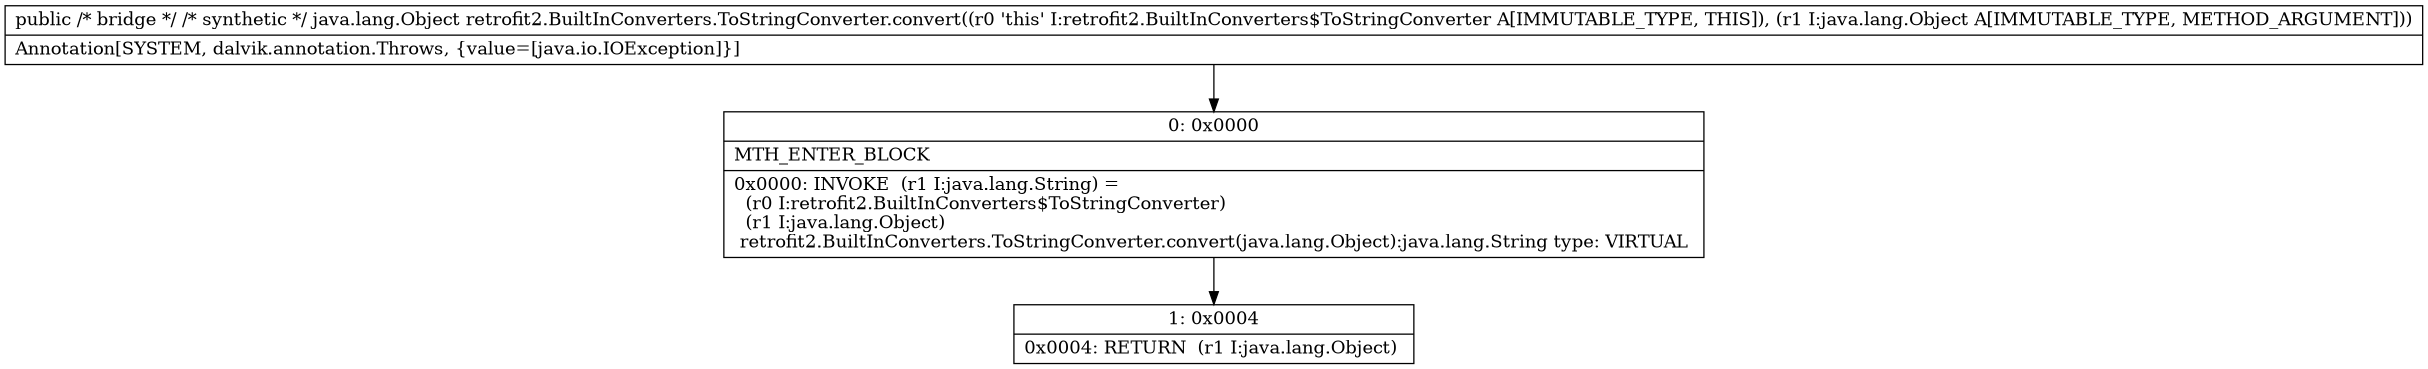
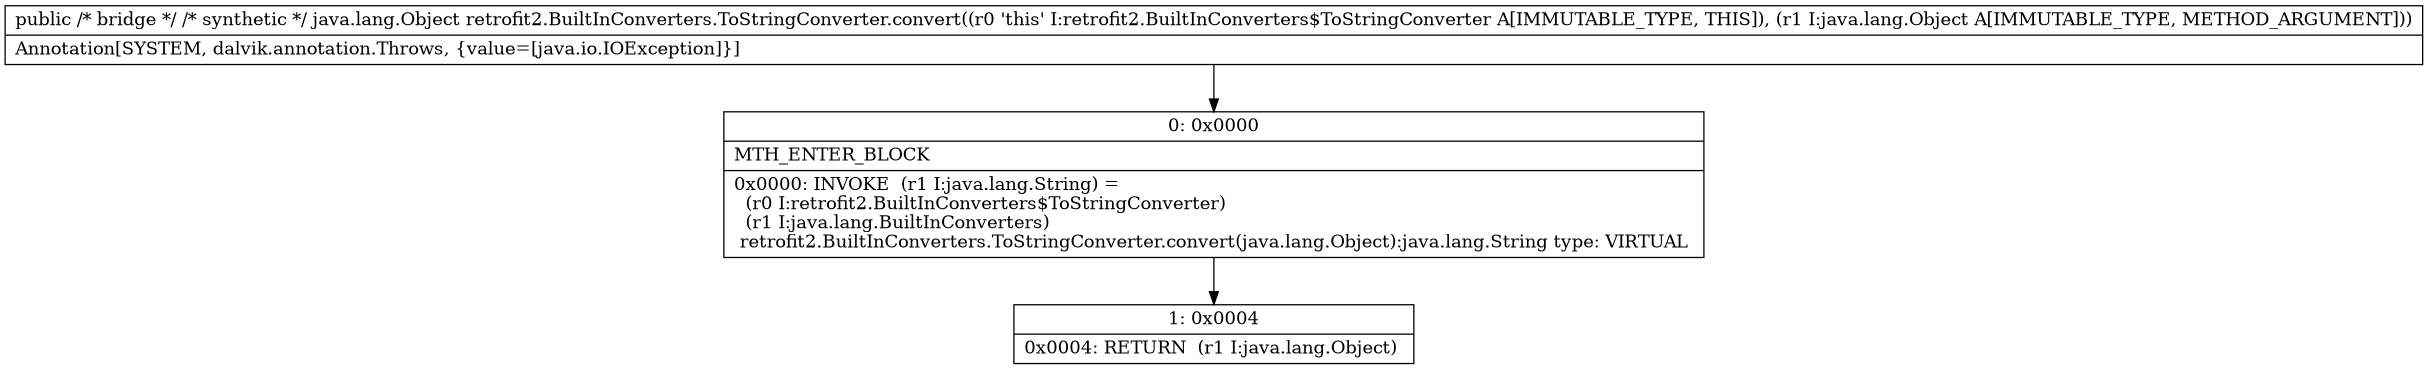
node "0: 0x0000": text "(r1 I:java.lang.Object)" -> "(r1 I:java.lang.BuiltInConverters)"
